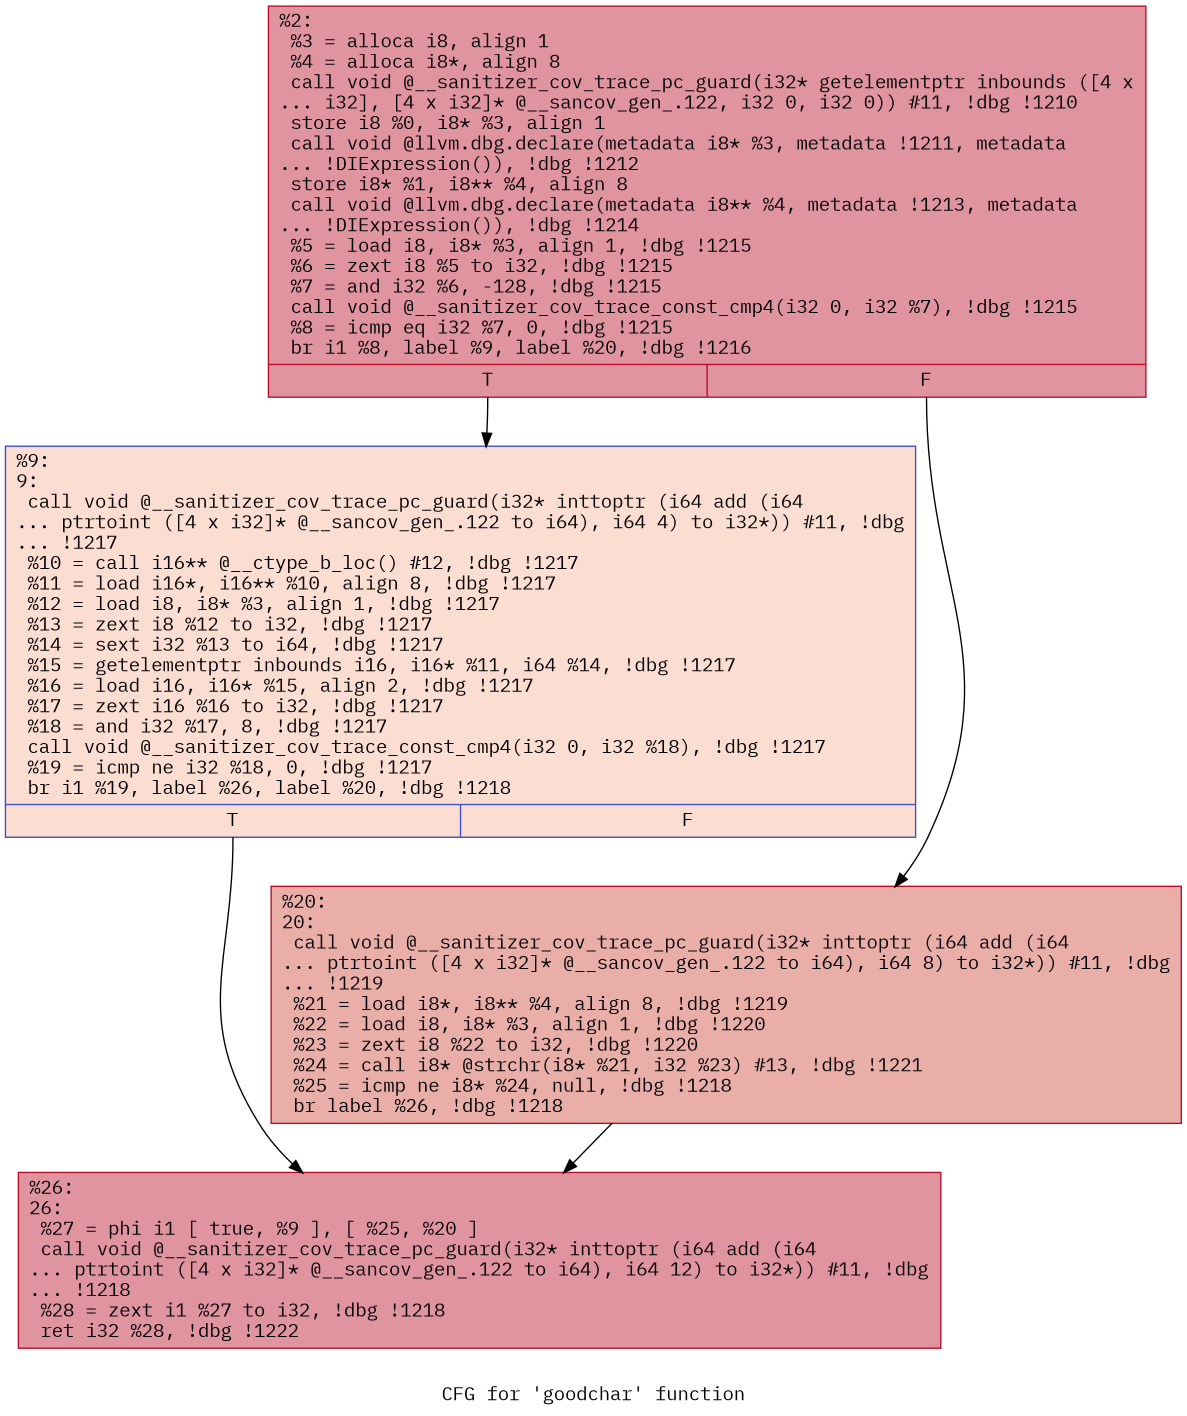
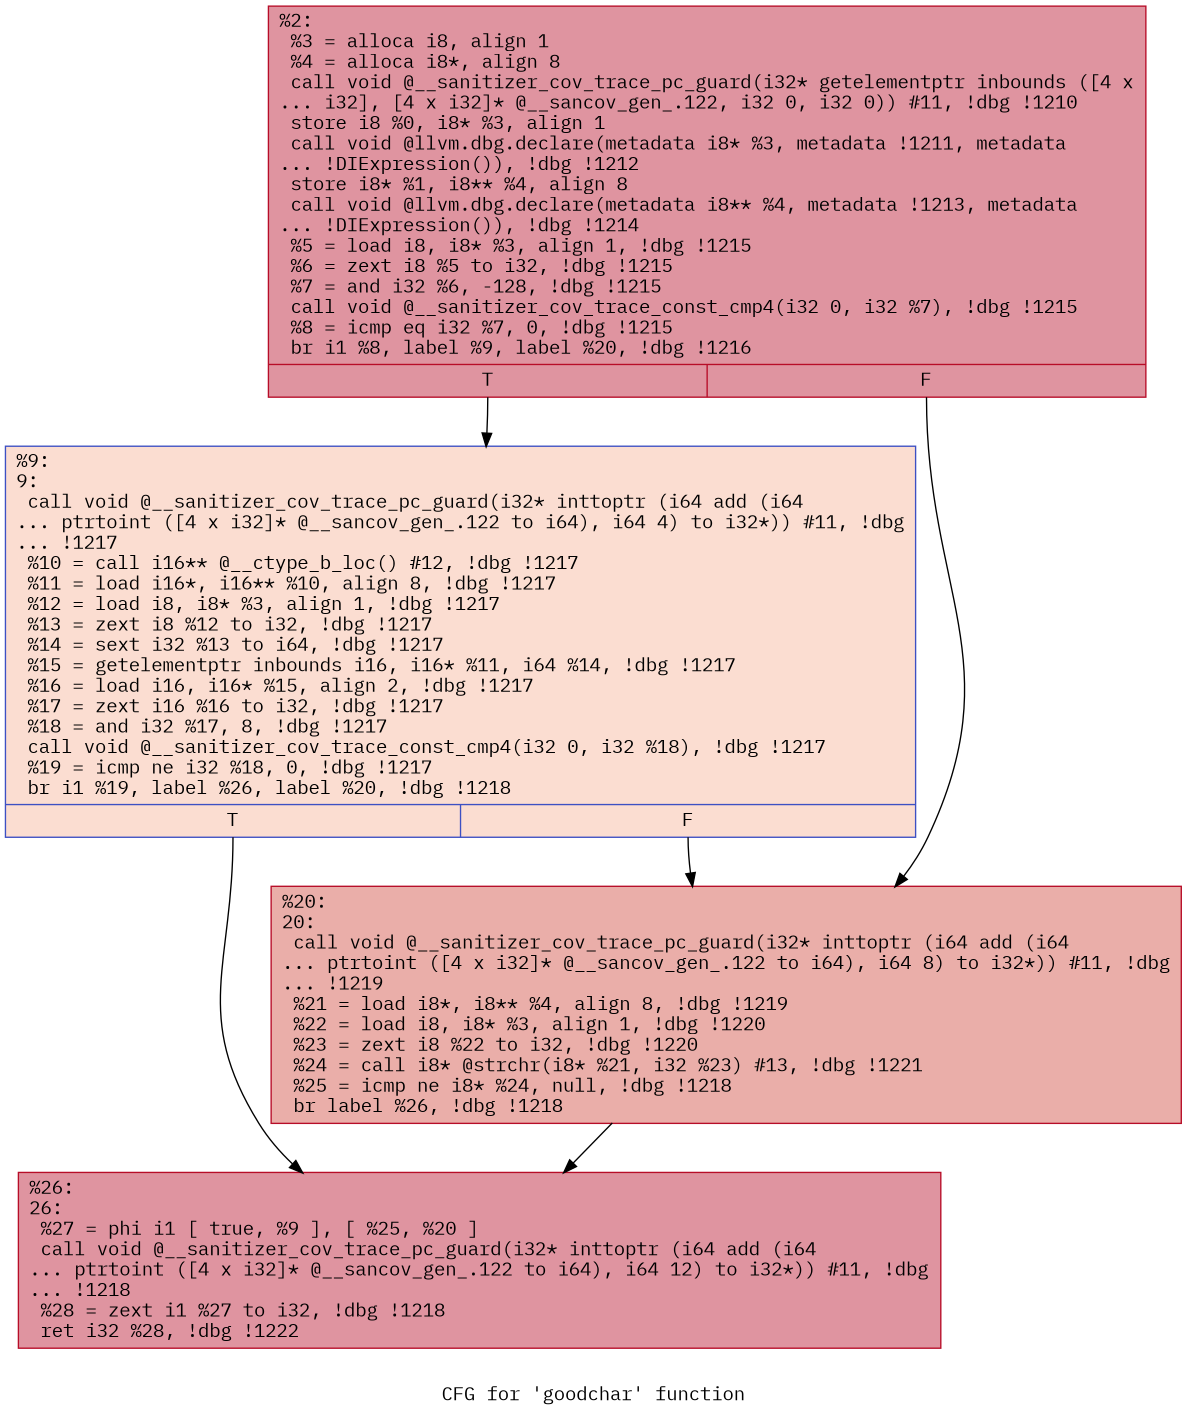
edge "%9:" -> "%20:": added
